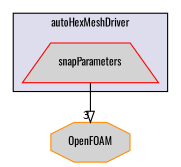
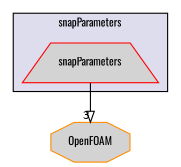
cluster "autoHexMeshDriver": label "autoHexMeshDriver" -> "snapParameters"
